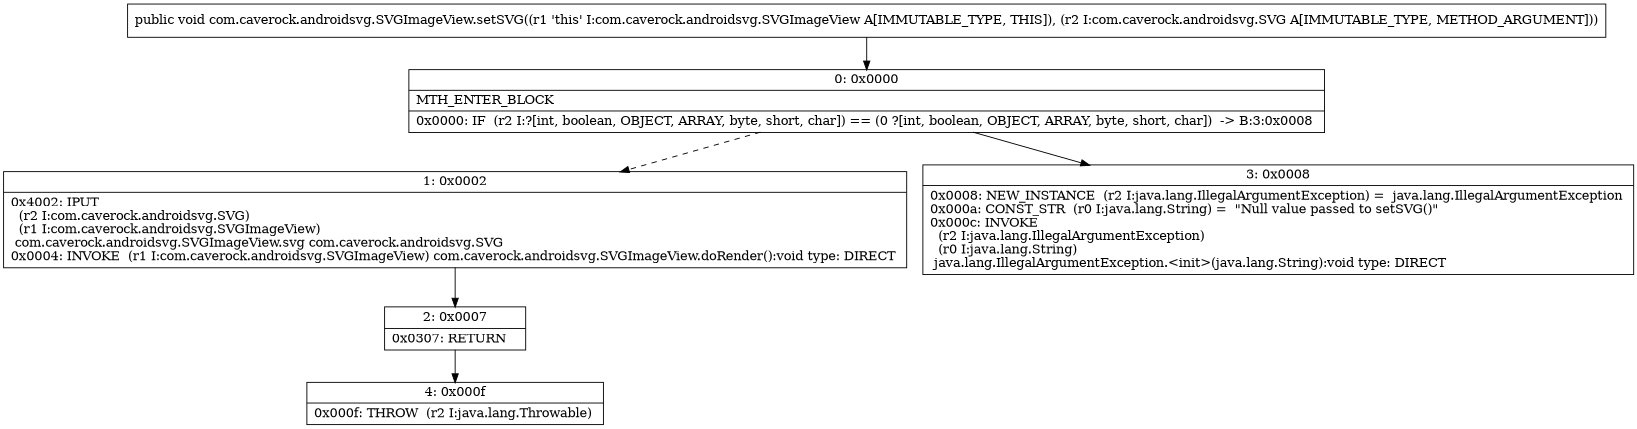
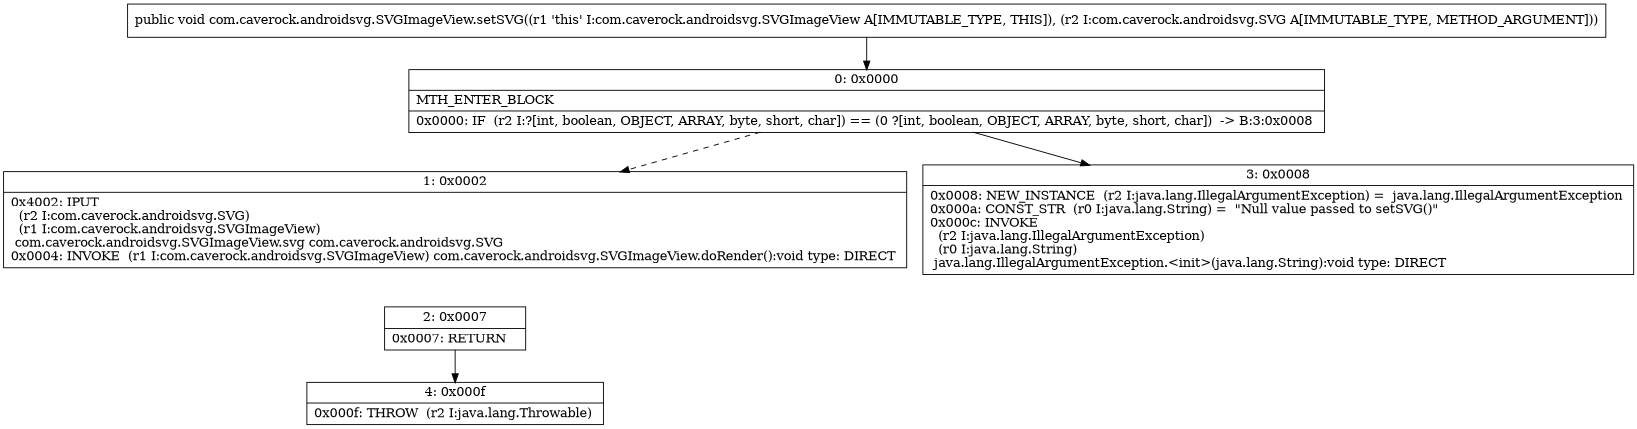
edge "1: 0x0002" -> "2: 0x0007": removed
node "2: 0x0007": text "0x0307: RETURN" -> "0x0007: RETURN"
